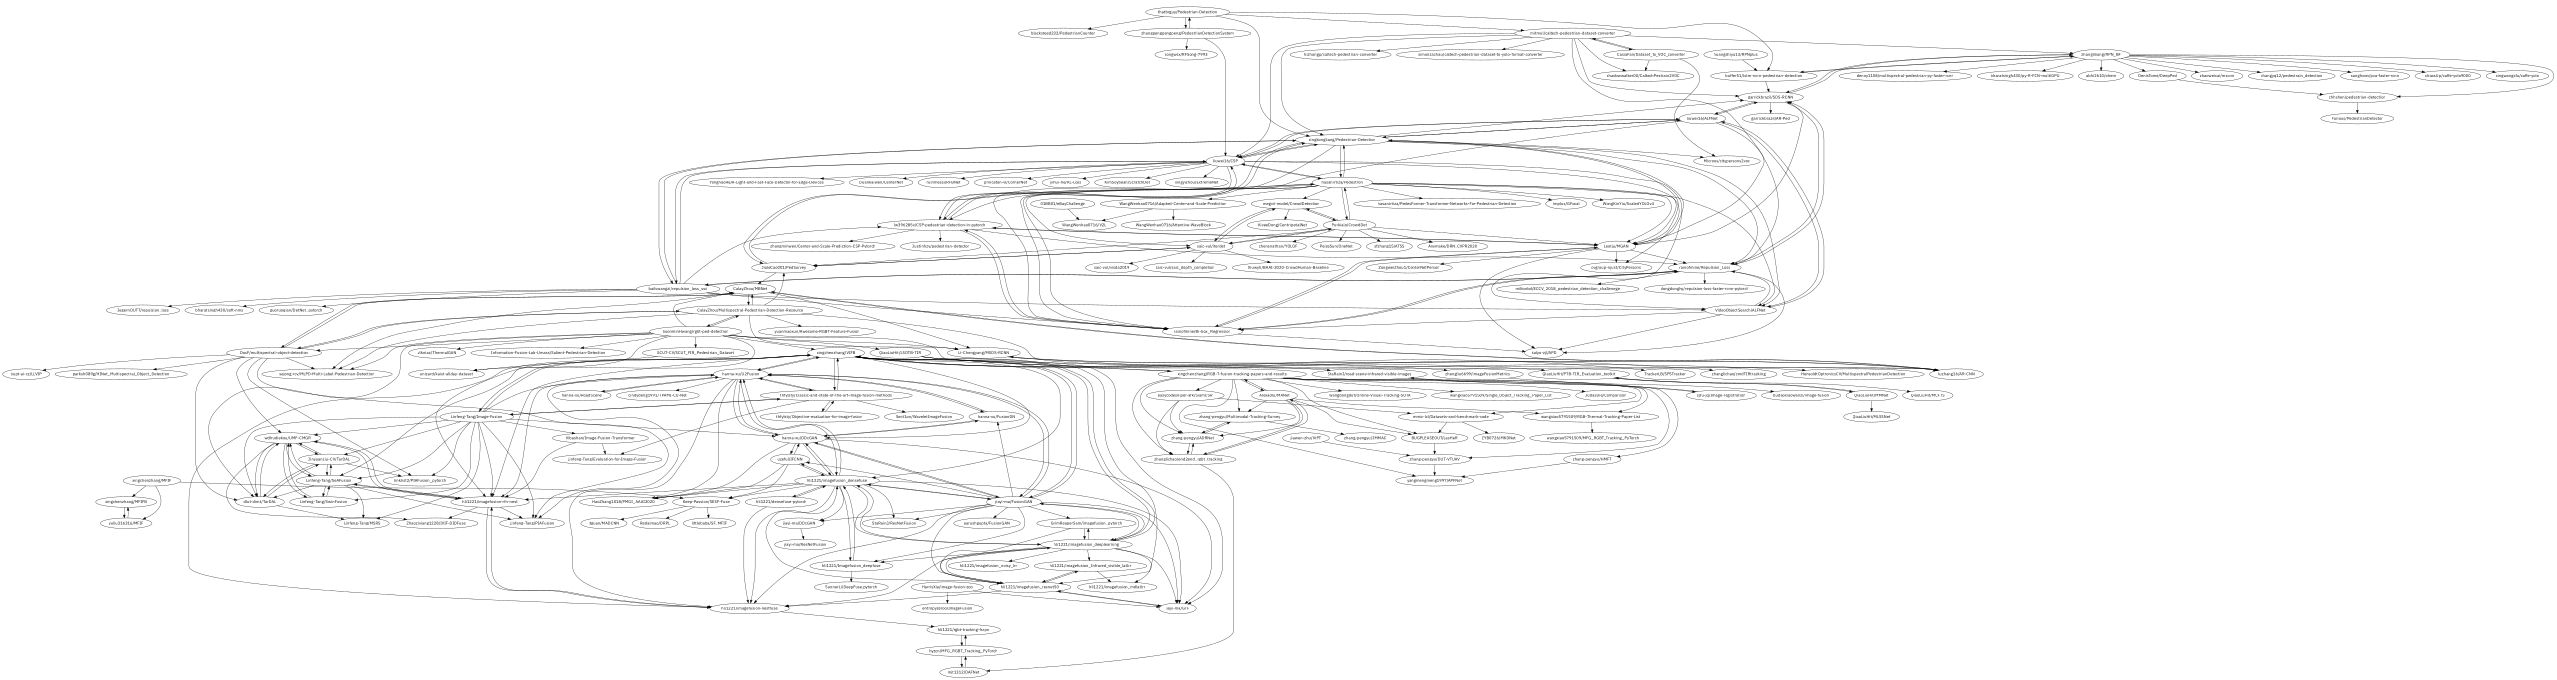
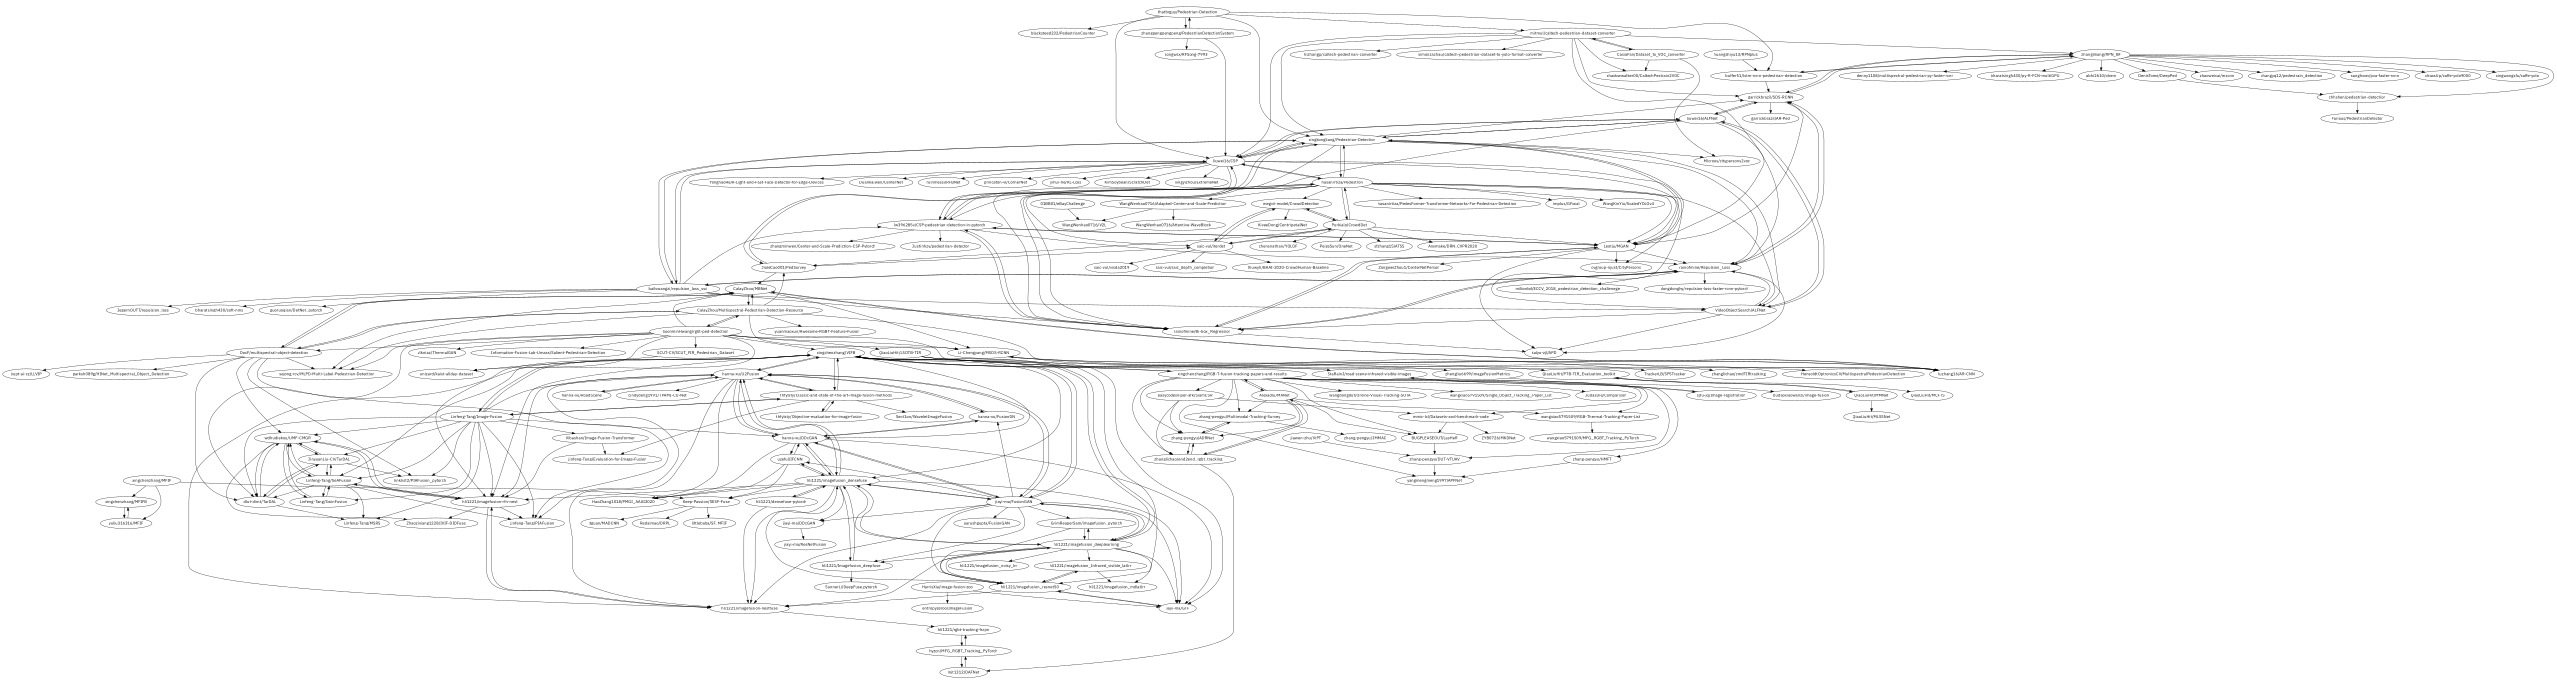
edge "thatbrguy/Pedestrian-Detection" -> "liuwei16/CSP": added
edge "saic-vul/iterdet" -> "JialeCao001/PedSurvey": removed
node "StaRainJ/ResNetFusion": removed
